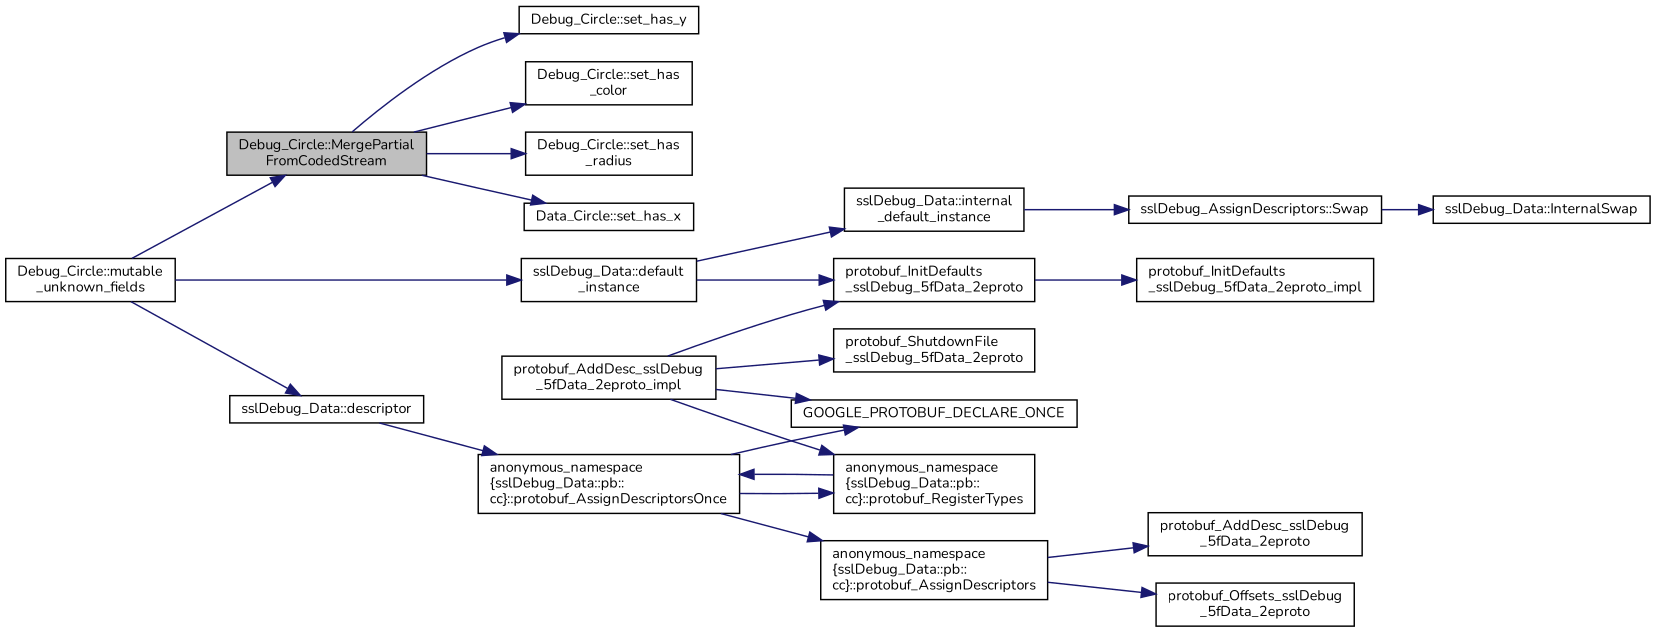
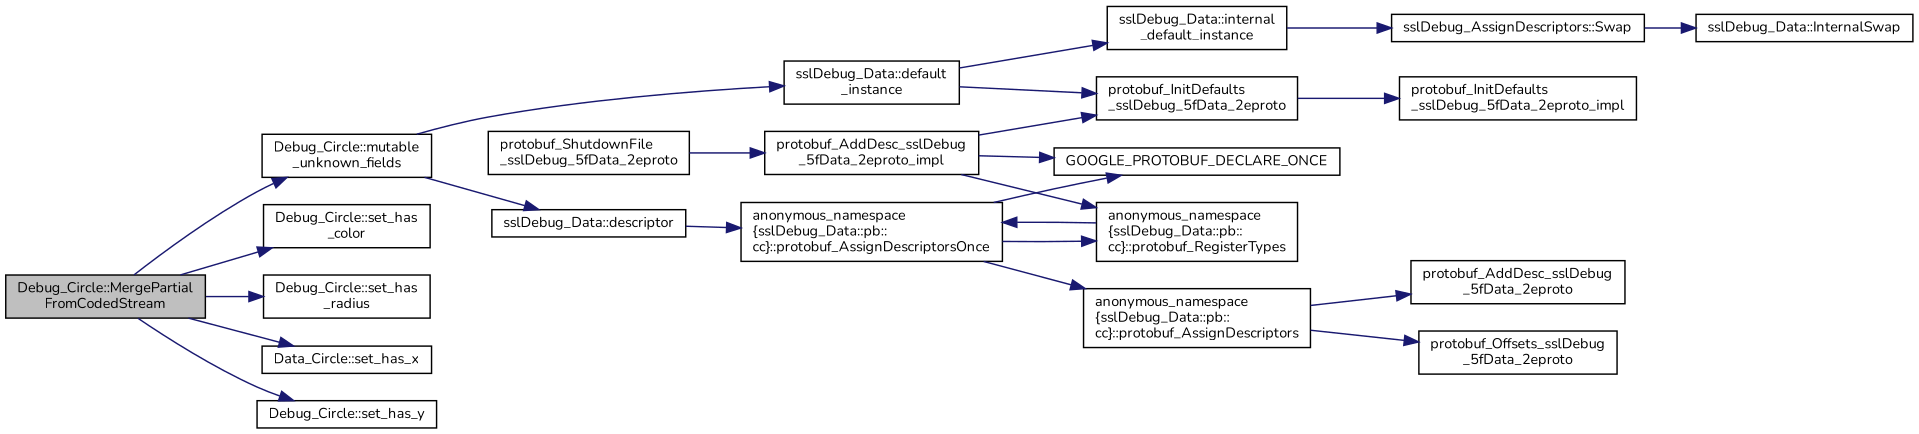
edge "Debug_Circle::mutable _unknown_fields" -> "Debug_Circle::MergePartial FromCodedStream": reversed
edge "protobuf_AddDesc_sslDebug _5fData_2eproto_impl" -> "protobuf_ShutdownFile _sslDebug_5fData_2eproto": reversed
